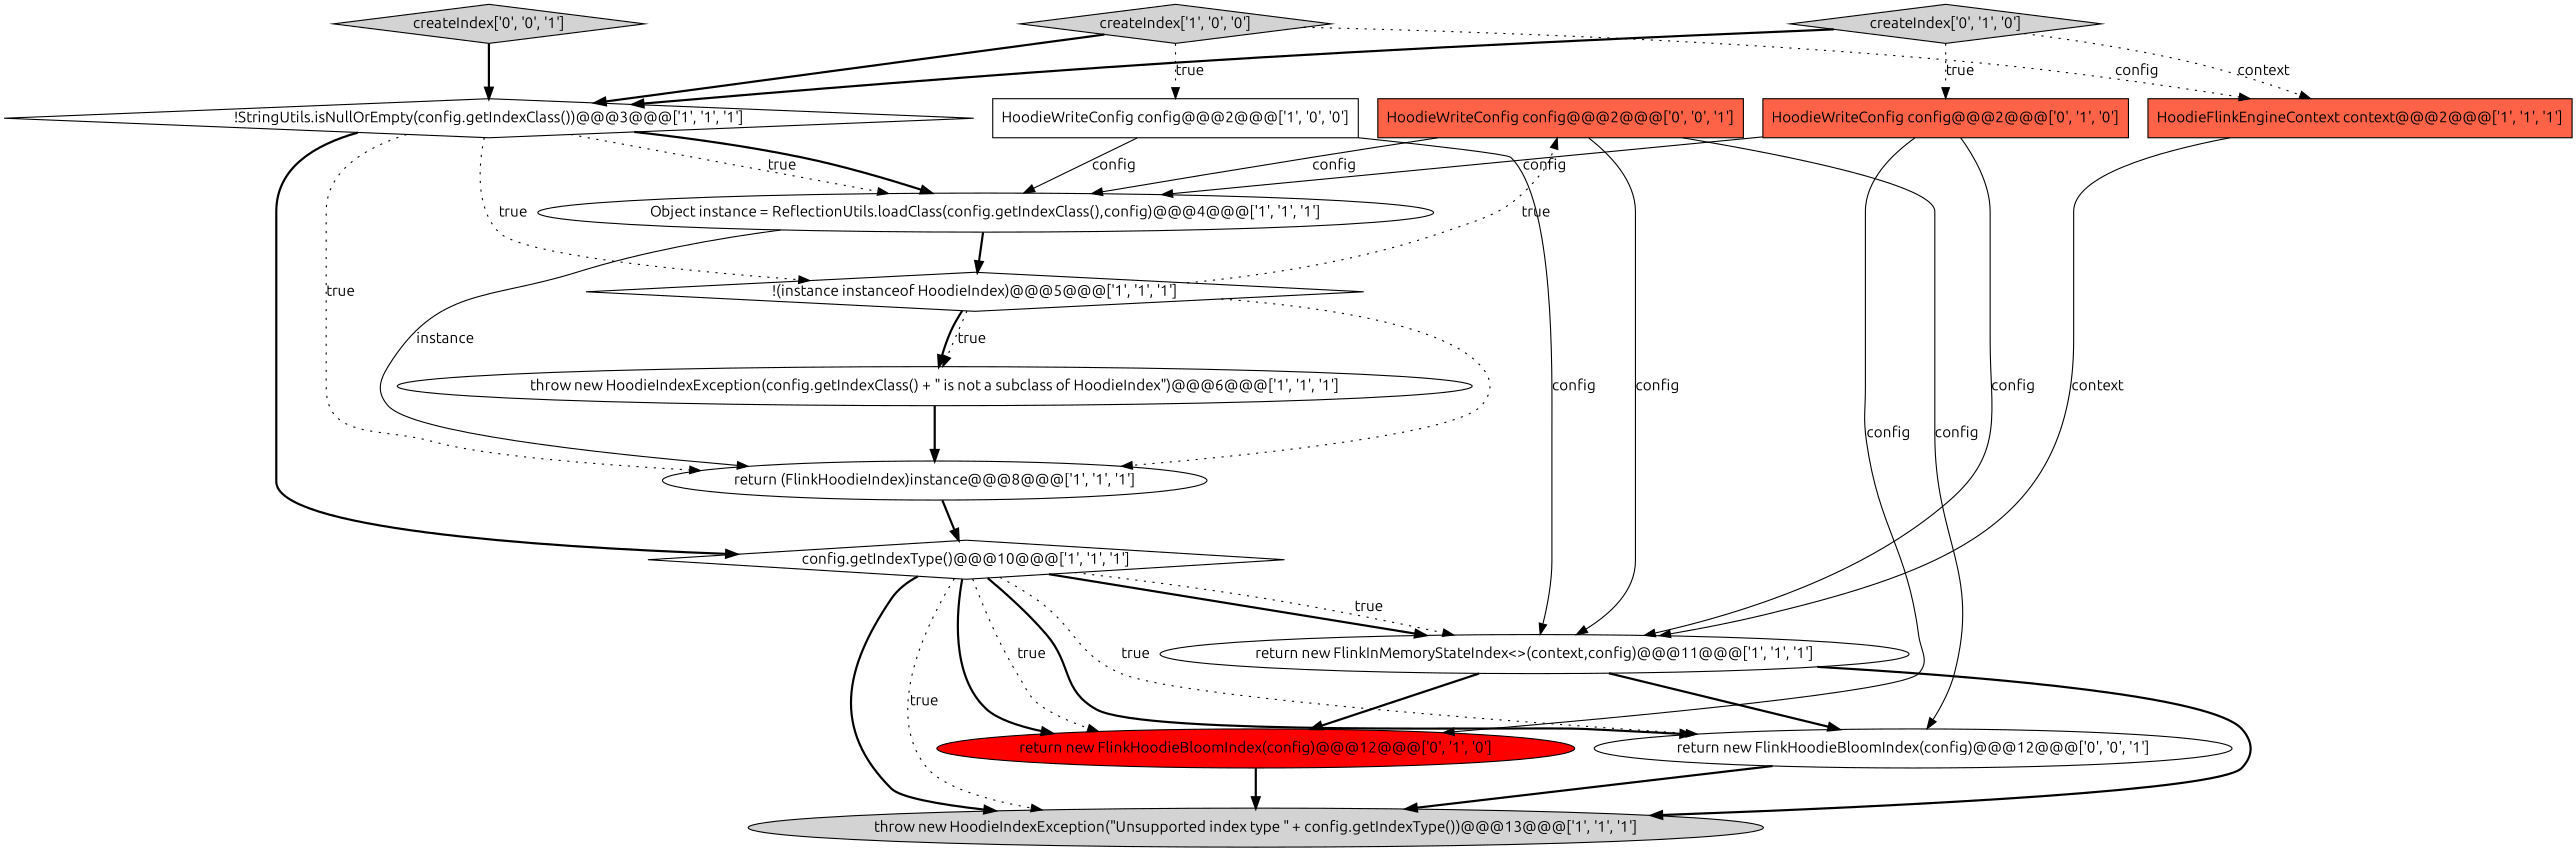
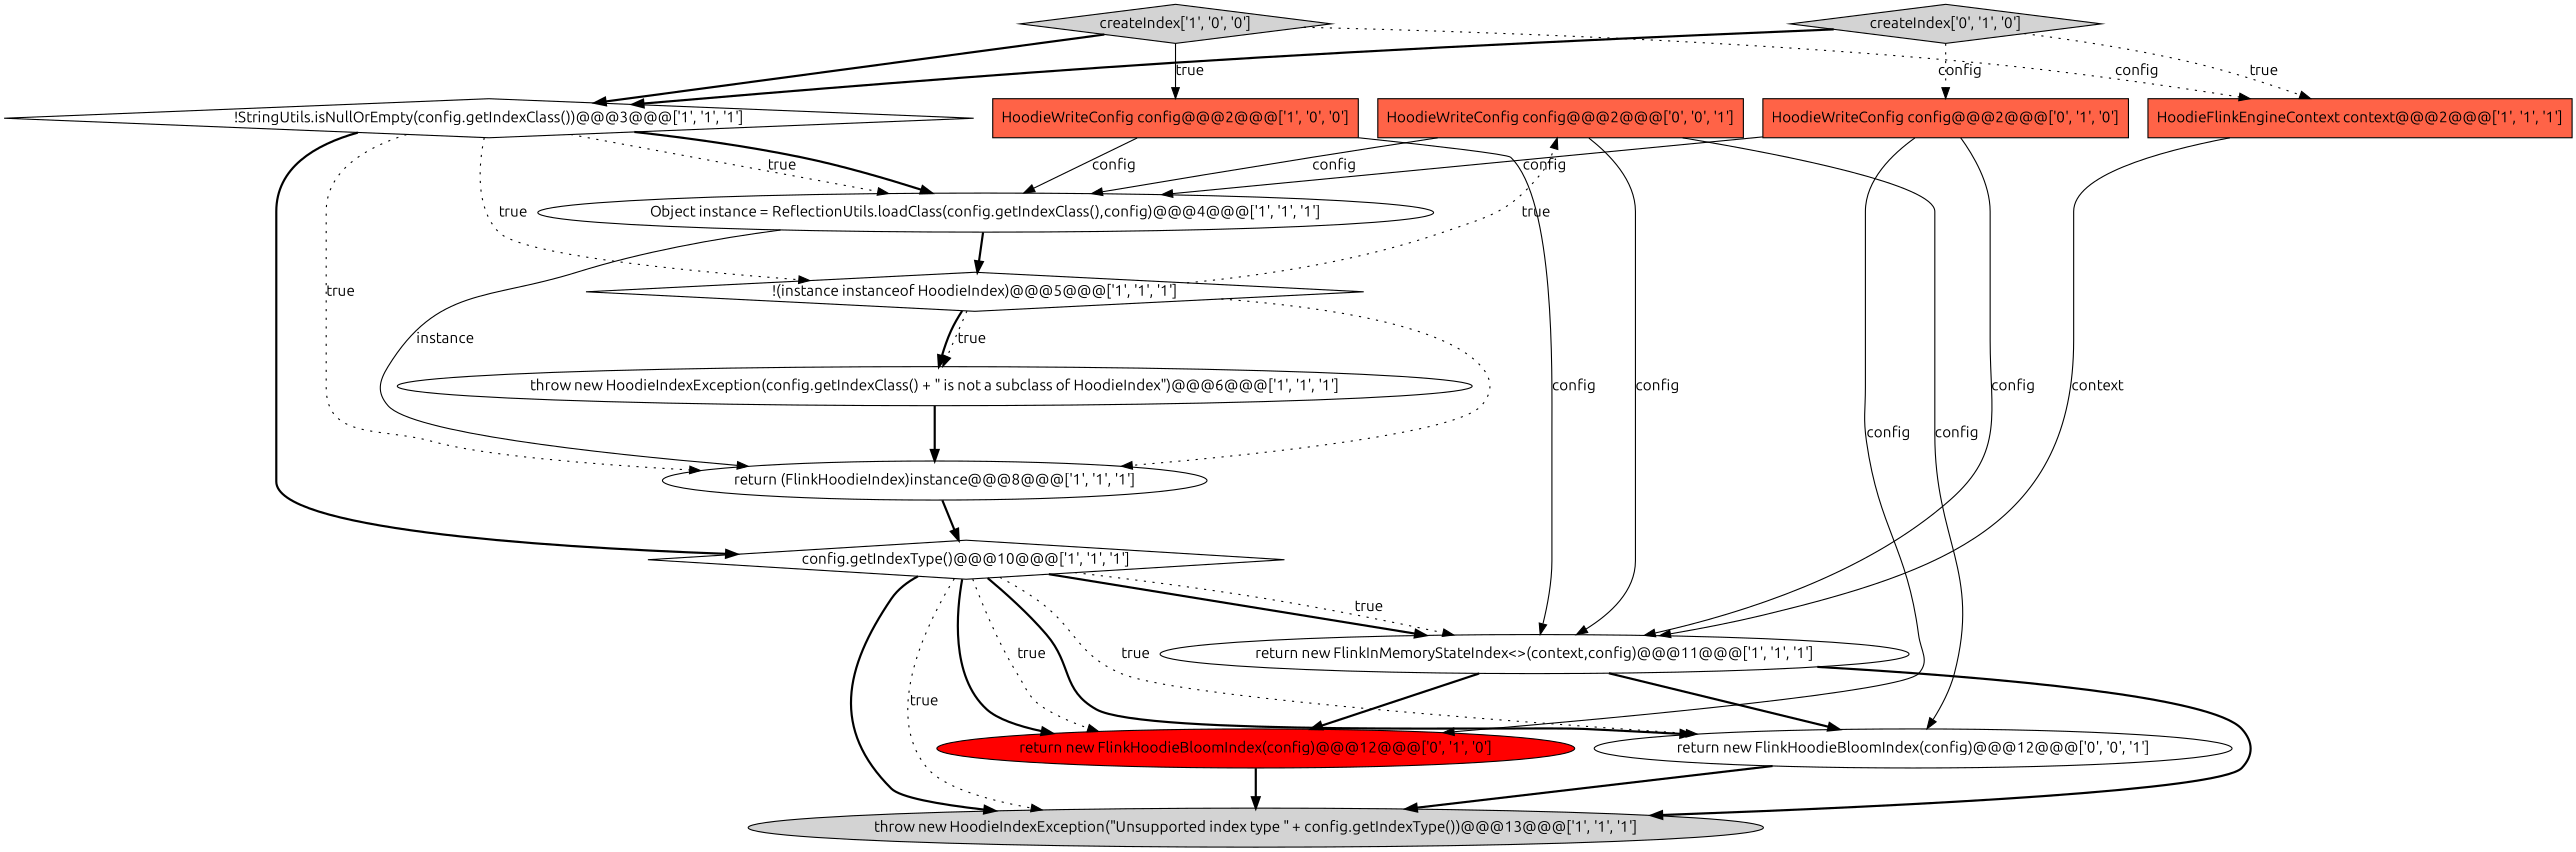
node "createIndex['0', '0', '1']": removed
edge "createIndex['1', '0', '0']" -> "HoodieWriteConfig config@@@2@@@['1', '0', '0']": style dotted -> solid
edge "createIndex['0', '1', '0']" -> "HoodieWriteConfig config@@@2@@@['0', '1', '0']": label "true" -> "config"
edge "createIndex['0', '1', '0']" -> "HoodieFlinkEngineContext context@@@2@@@['1', '1', '1']": label "context" -> "true"
node "HoodieWriteConfig config@@@2@@@['1', '0', '0']": fillcolor white -> tomato
